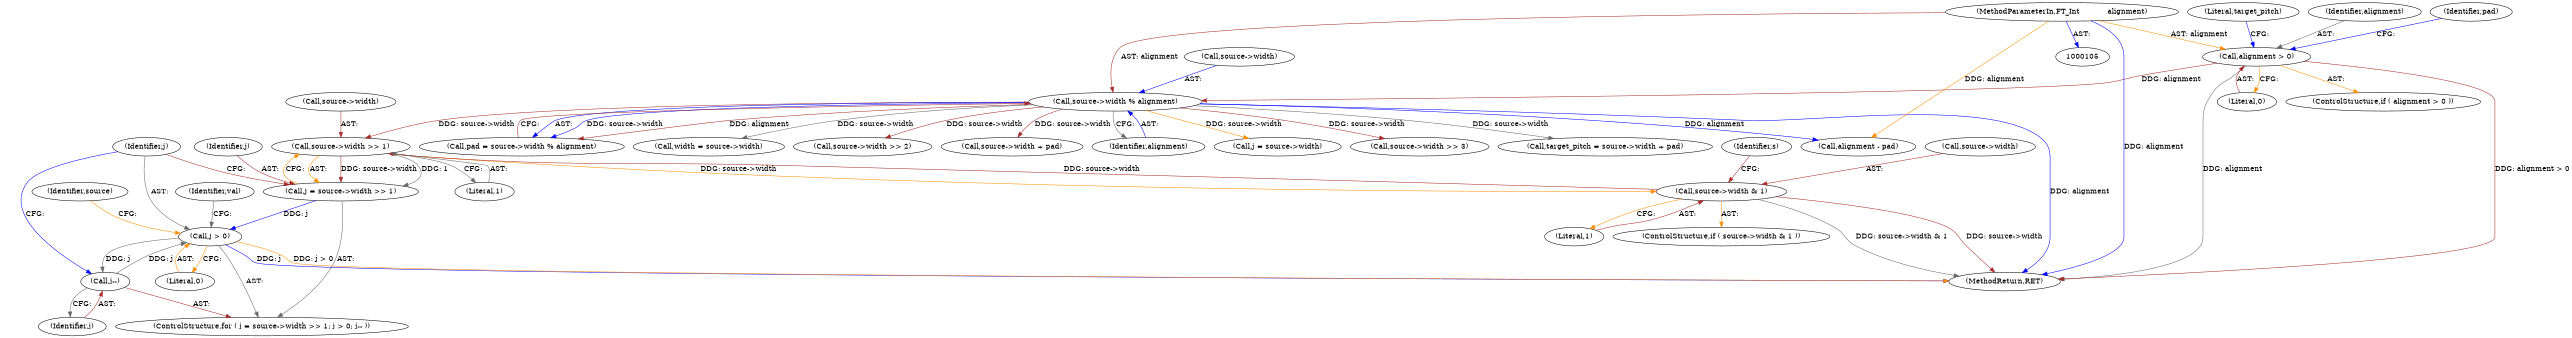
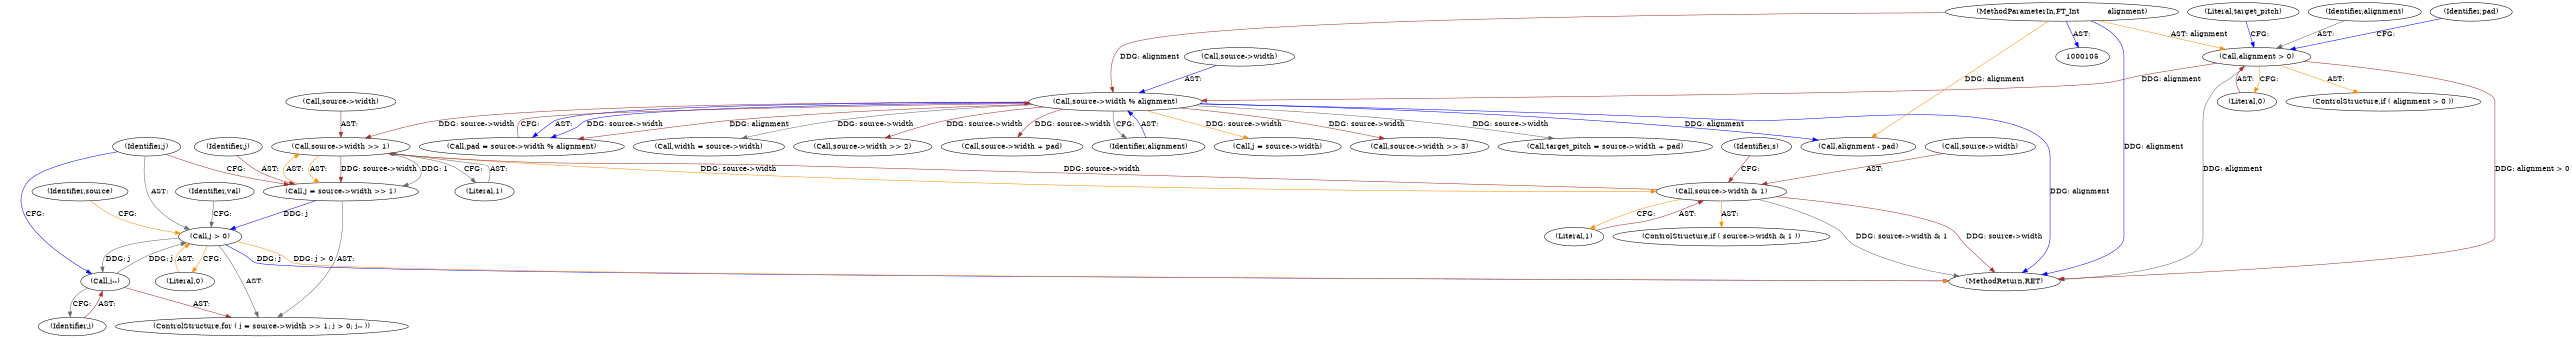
edge "(MethodParameterIn,FT_Int            alignment)" -> "(Call,source->width % alignment)": label "AST: alignment" -> "DDG: alignment"
edge "(Call,j = source->width >> 1)" -> "(Call,source->width >> 1)": label "CFG: " -> "AST: "
